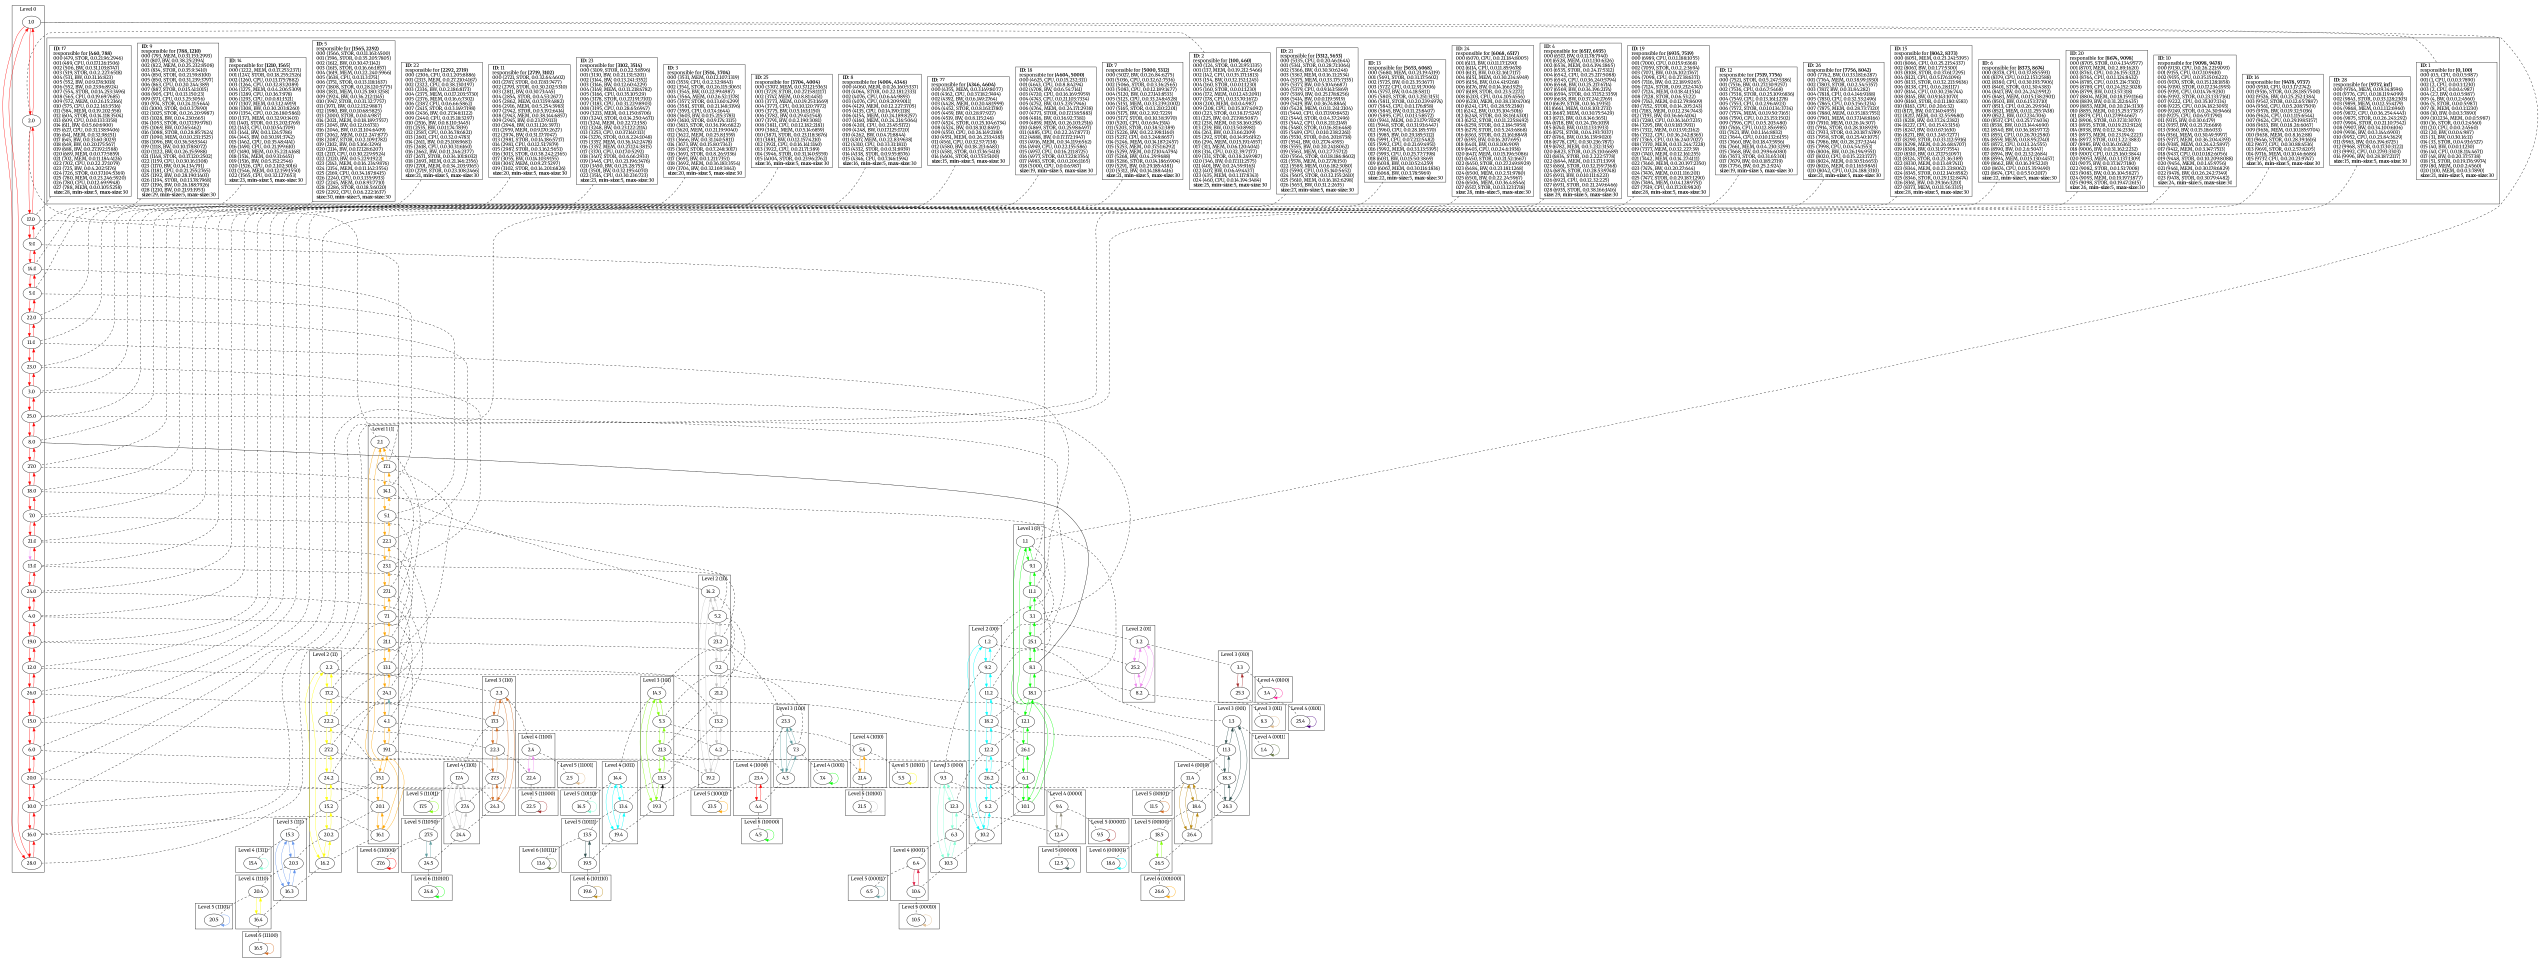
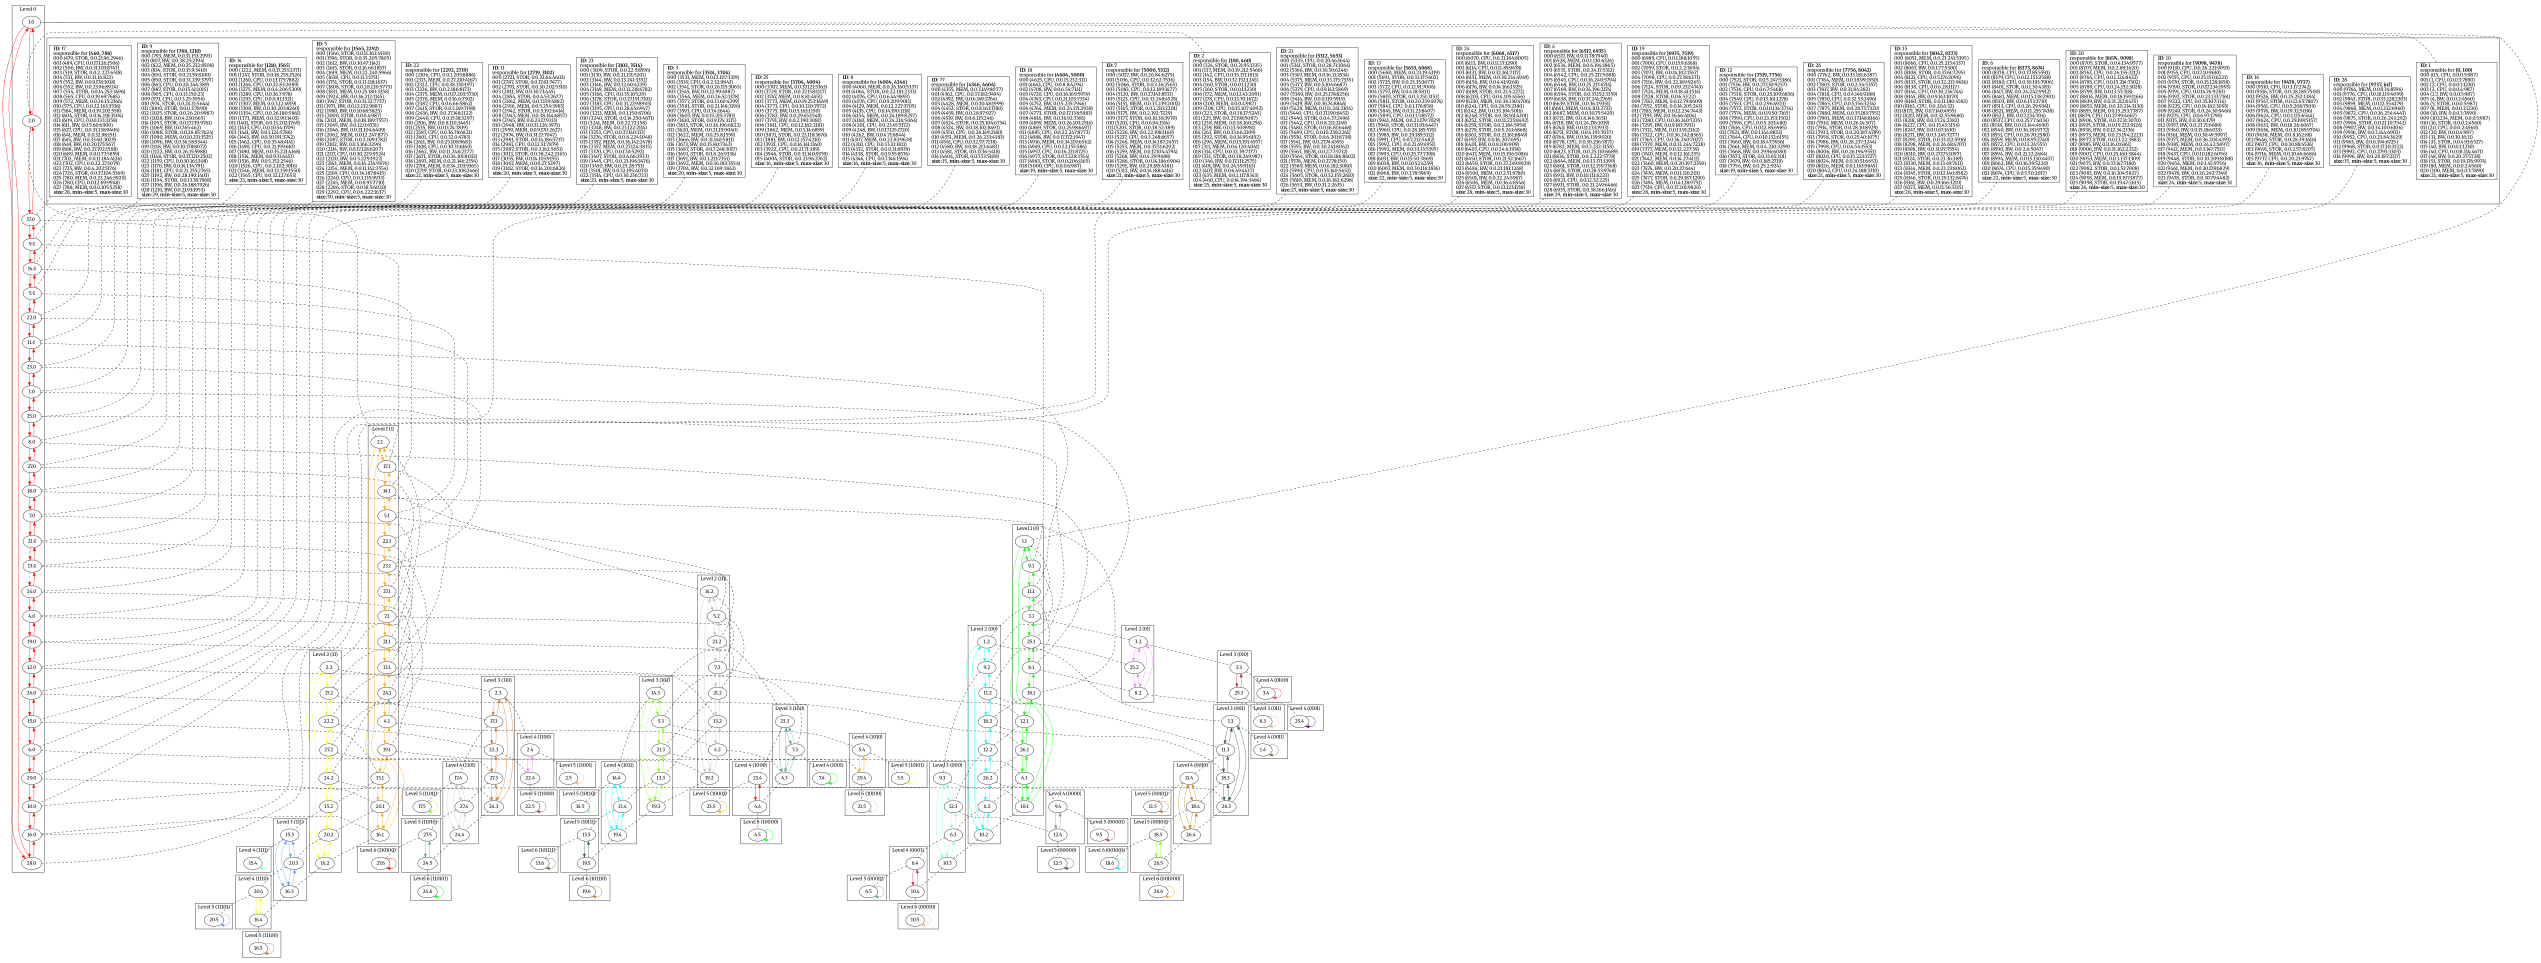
edge "8.0" -- "8.1": style solid -> dashed
edge "5.1" -> "14.1": style dashed -> solid
edge "21.0" -> "13.0": color violet -> red
edge "13.0" -> "24.0": style solid -> dashed
edge "19.3" -> "14.3": style solid -> dashed
edge "27.3" -> "22.3": color burlywood -> chocolate
node "21.4": label "21.4" -> "29.4"
edge "19.3" -> "13.3": color black -> chartreuse
cluster "Level 5 (11050)": label "Level 5 (11050)" -> "Level 5 (11010)"
cluster "Level 4 (1311)": label "Level 4 (1311)" -> "Level 4 (1111)"
